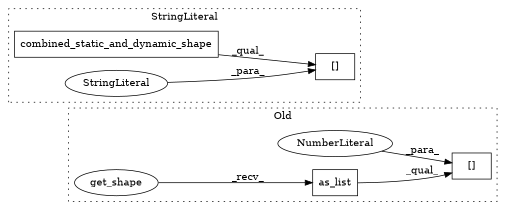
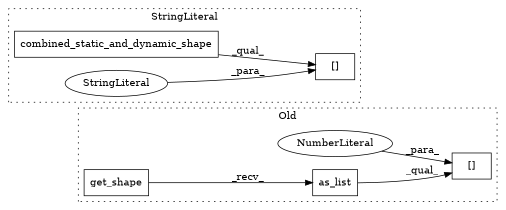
node "get_shape": shape ellipse -> box
